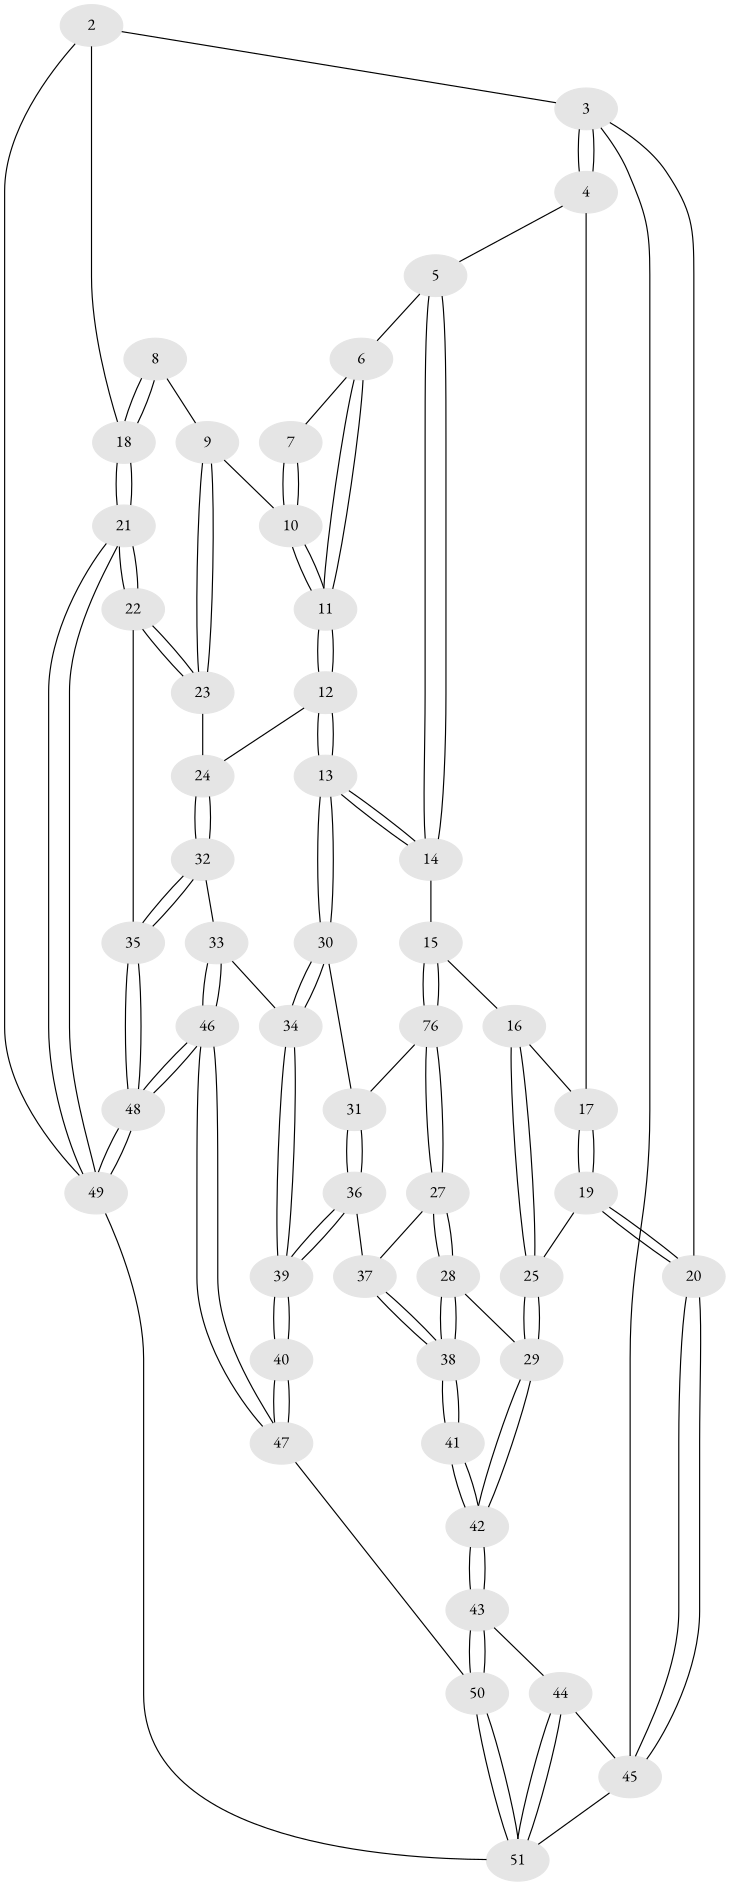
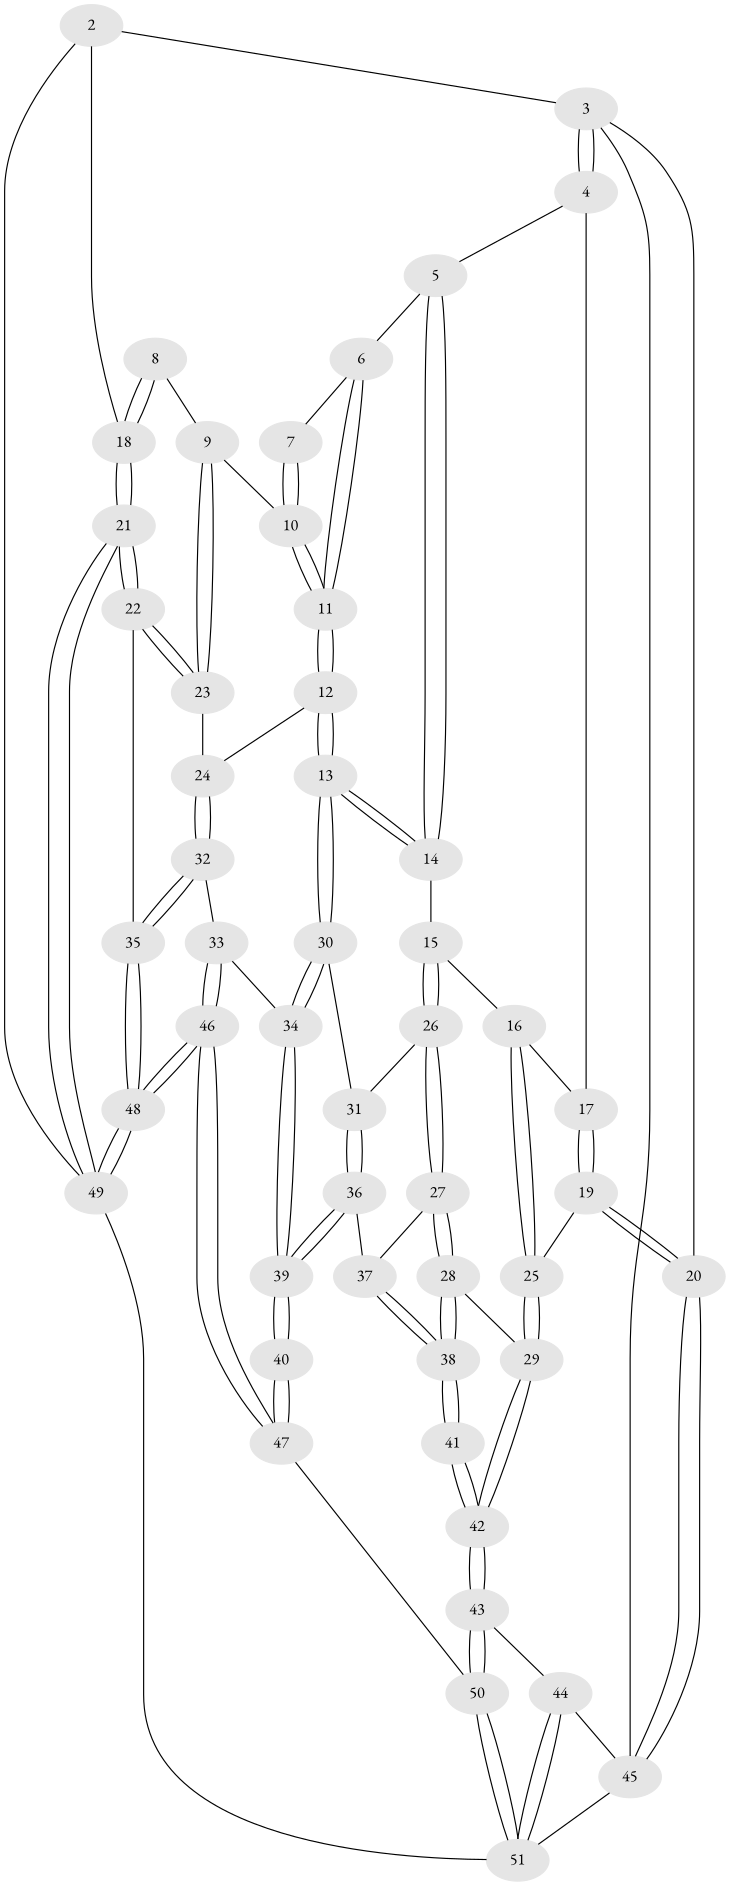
node "76": label "76" -> "26"
